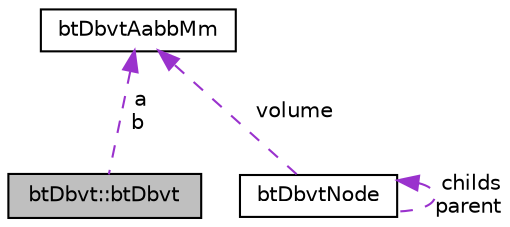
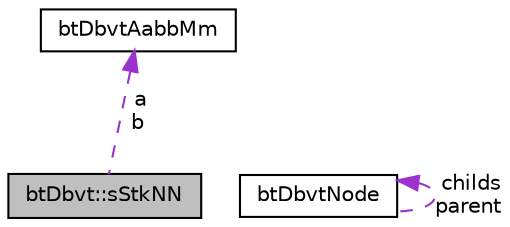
edge "btDbvtNode" -> "btDbvtAabbMm": removed, label "volume"
node "btDbvt::btDbvt": label "btDbvt::btDbvt" -> "btDbvt::sStkNN"
